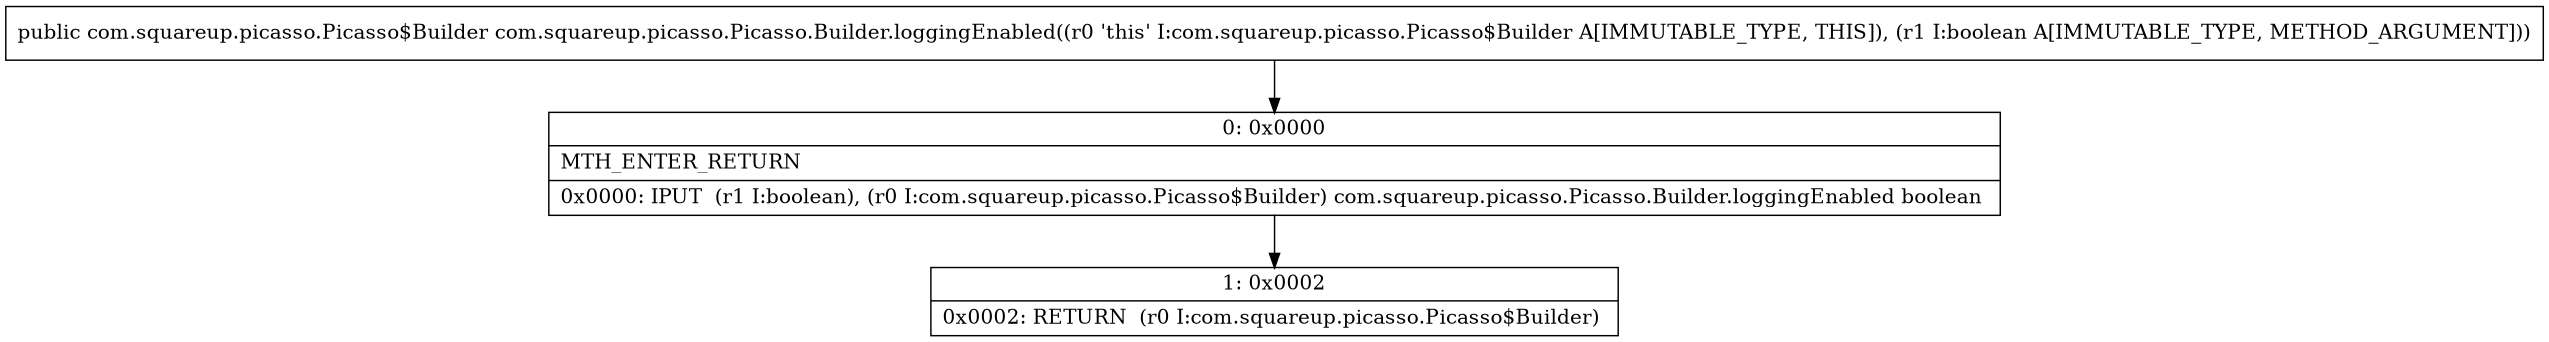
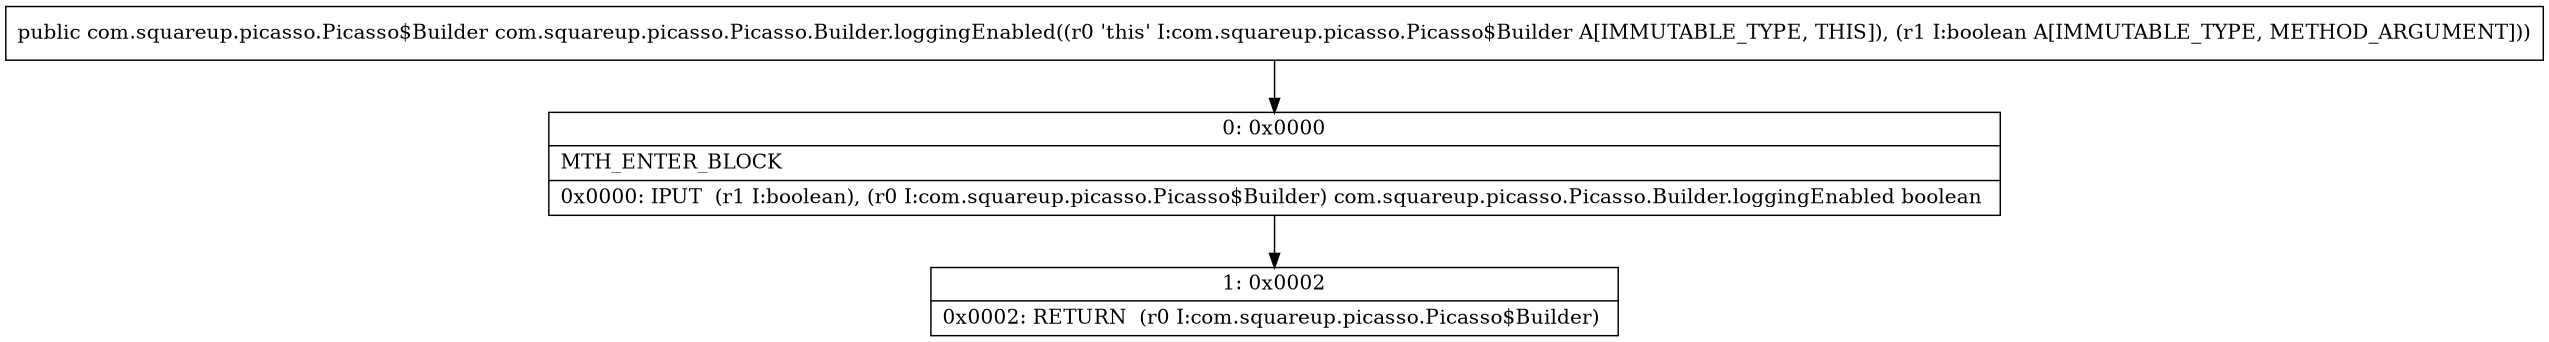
node "0: 0x0000": text "MTH_ENTER_RETURN" -> "MTH_ENTER_BLOCK"
